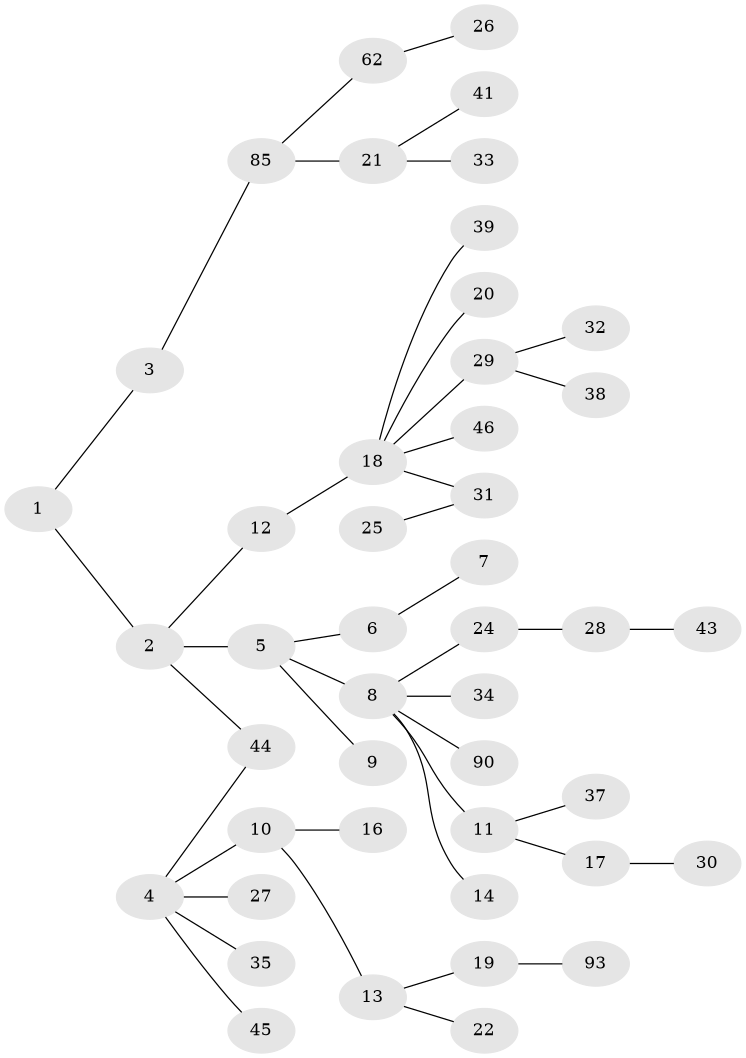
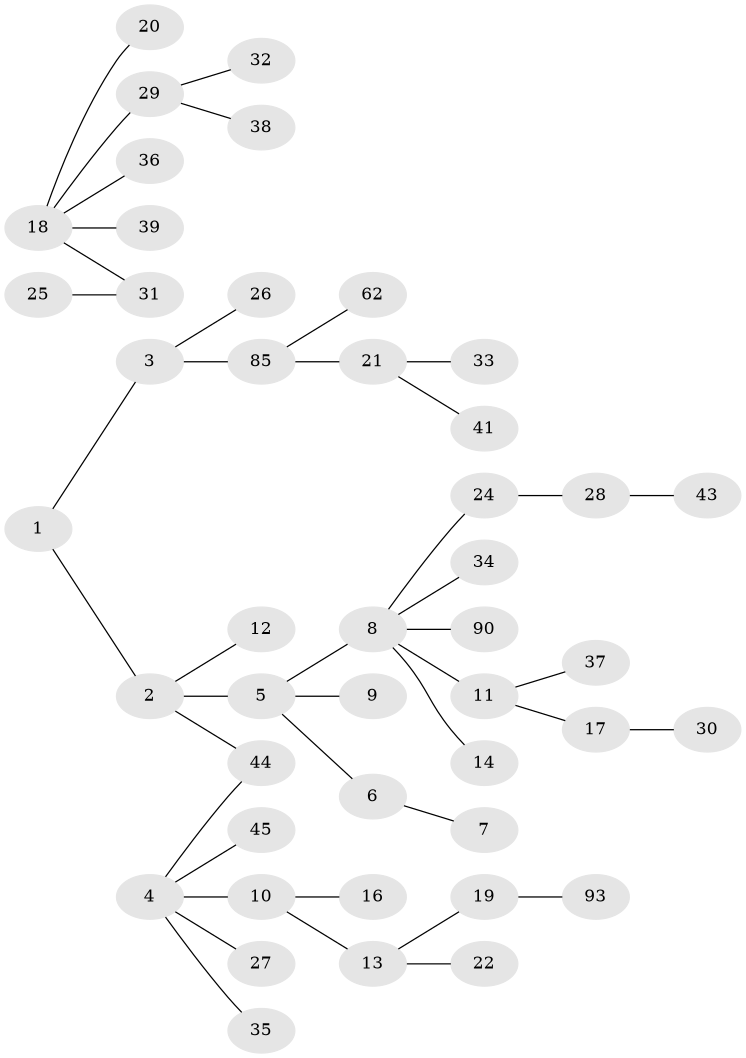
edge "26" -- "62": now "26" -- "3"
node "46": label "46" -> "36"
edge "18" -- "12": removed
